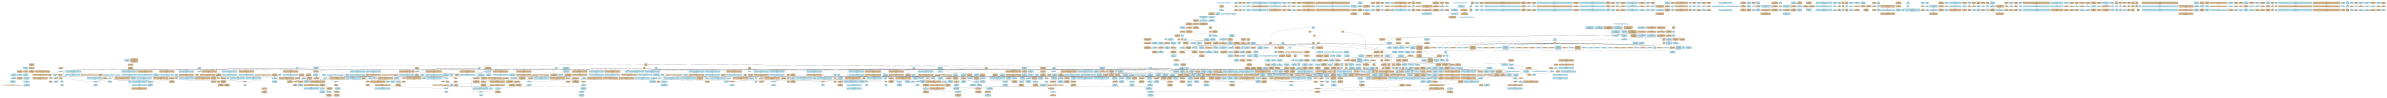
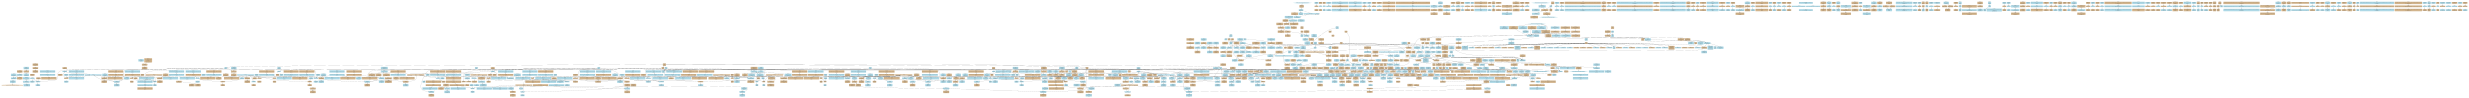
node "CE0x4609b20": removed
